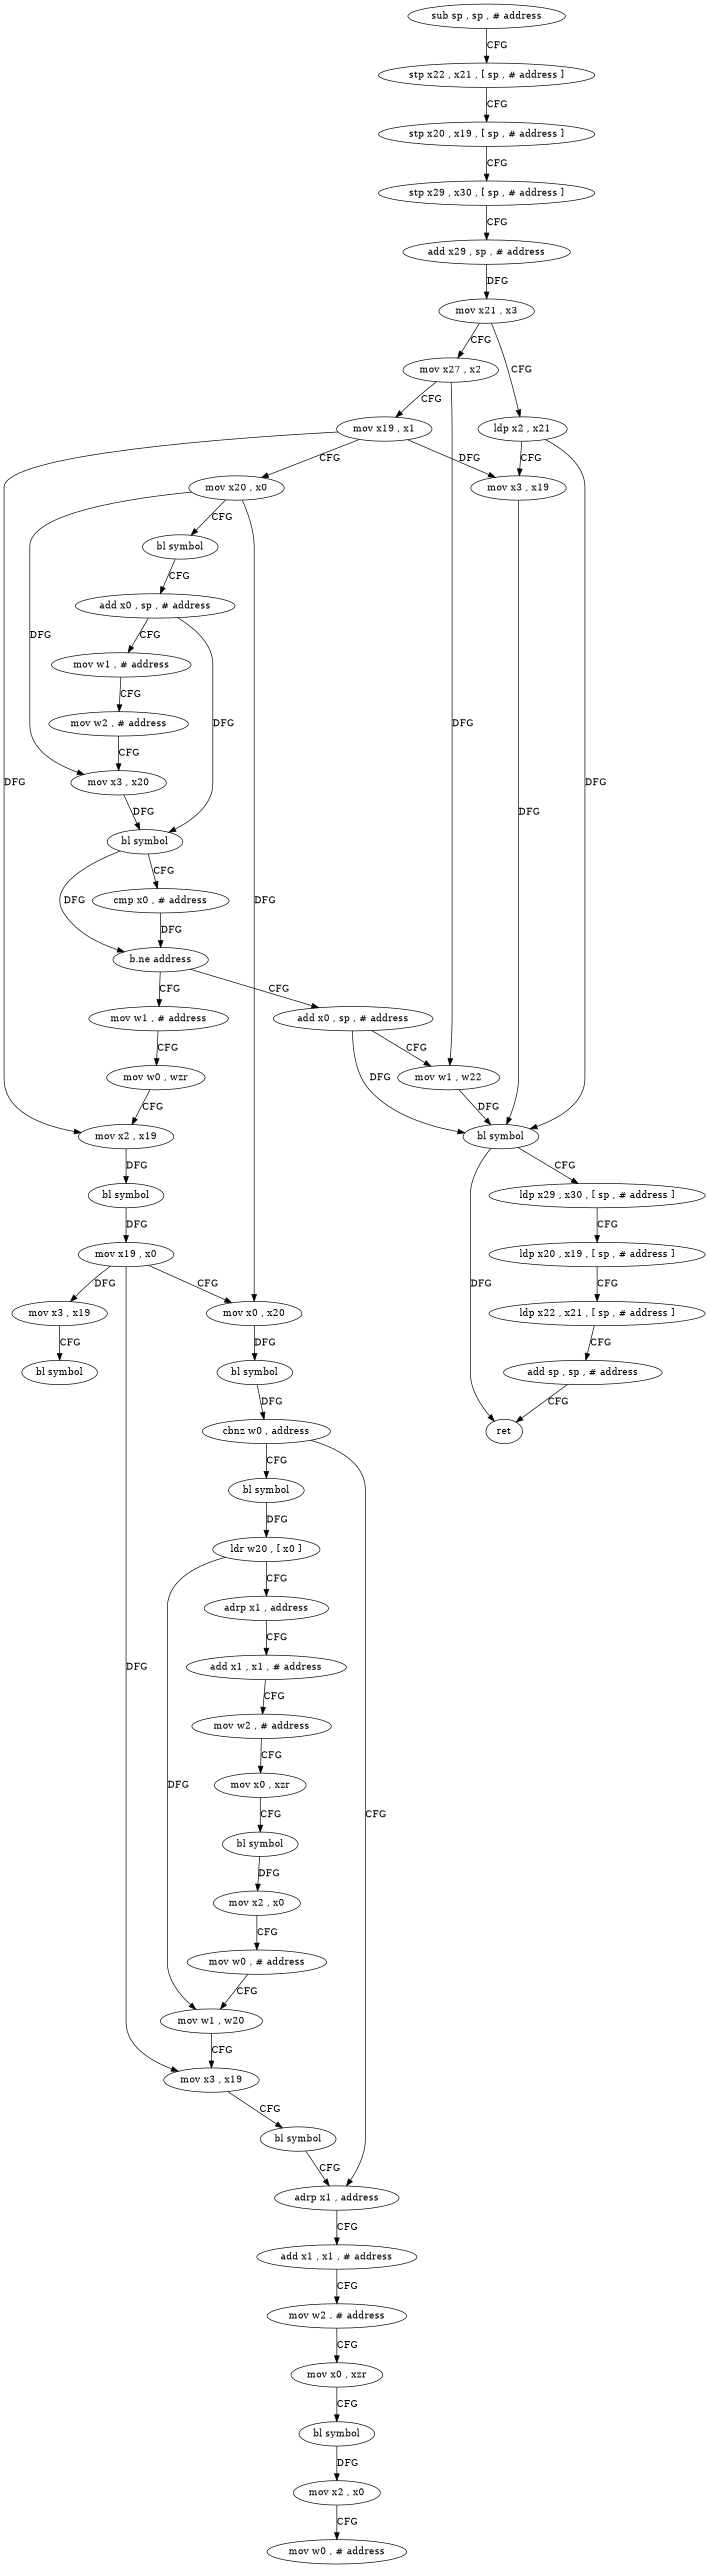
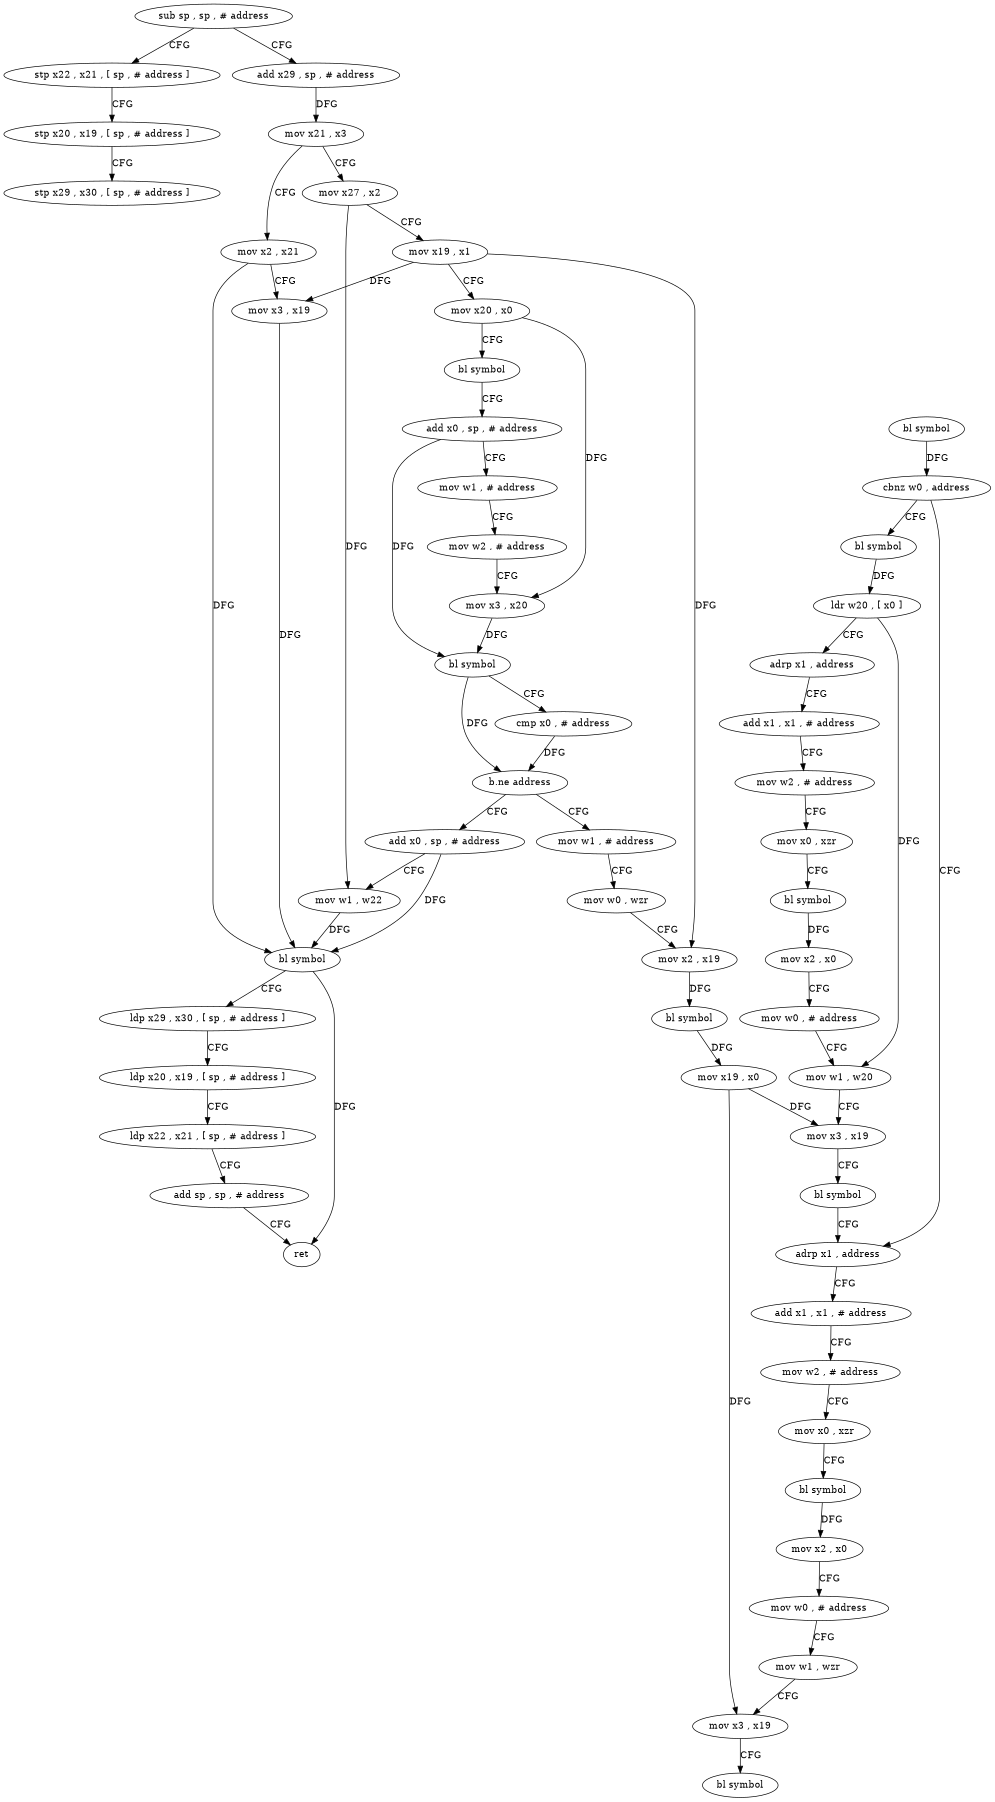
edge "stp x29 , x30 , [ sp , # address ]" -> "add x29 , sp , # address": now "sub sp , sp , # address" -> "add x29 , sp , # address"
node "ldp x2 , x21": label "ldp x2 , x21" -> "mov x2 , x21"
node "mov x0 , x20": removed
node "mov w1 , wzr": added
